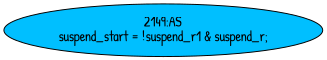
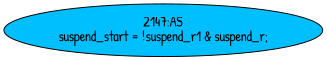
node "2149:AS suspend_start = !suspend_r1 & suspend_r;": label "2149:AS suspend_start = !suspend_r1 & suspend_r;" -> "2147:AS suspend_start = !suspend_r1 & suspend_r;"
